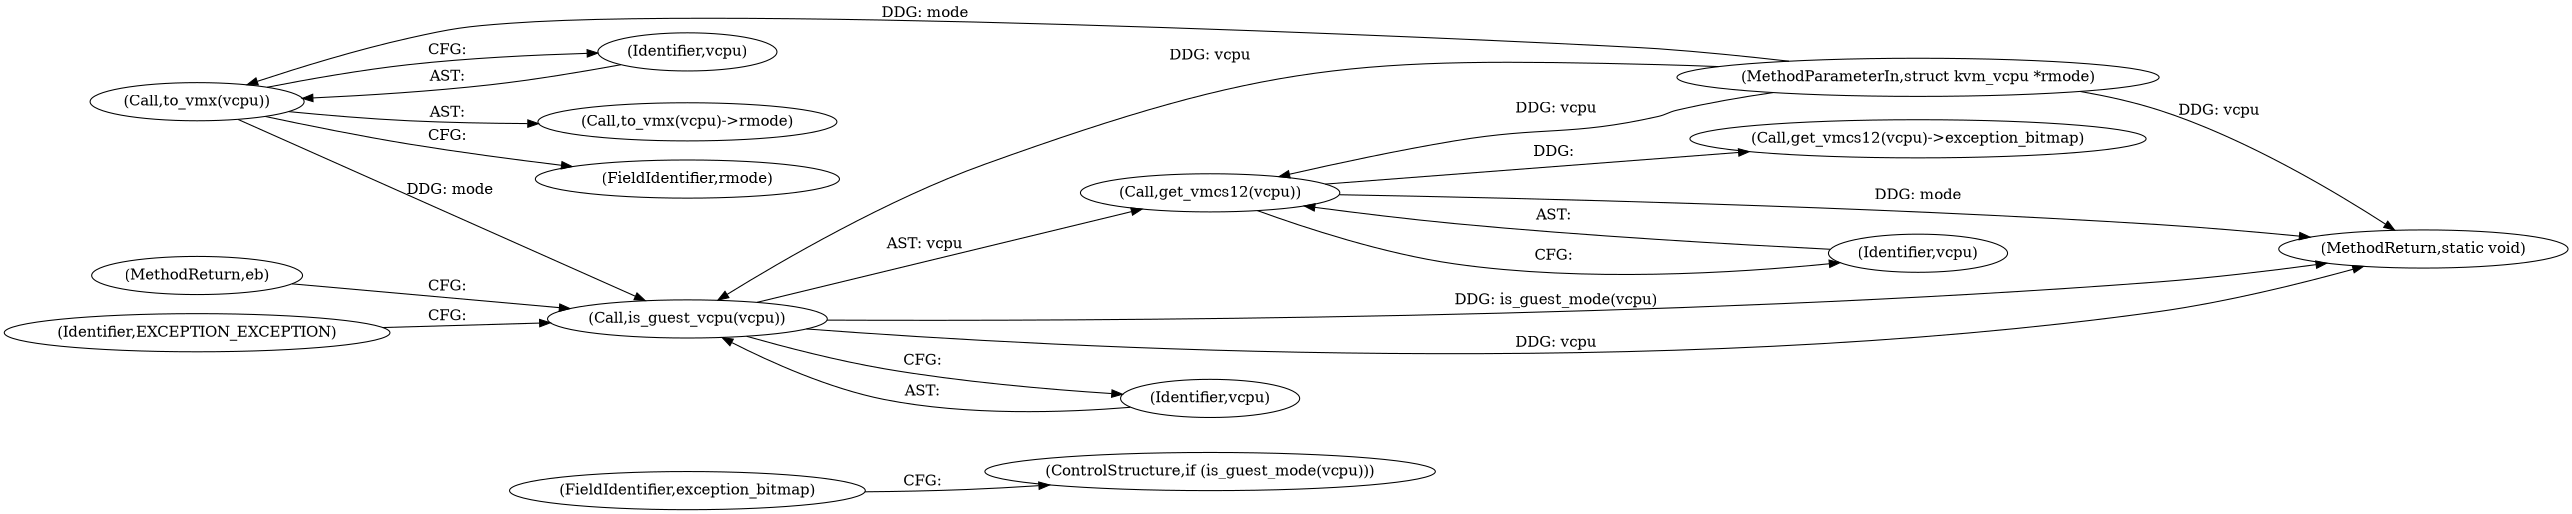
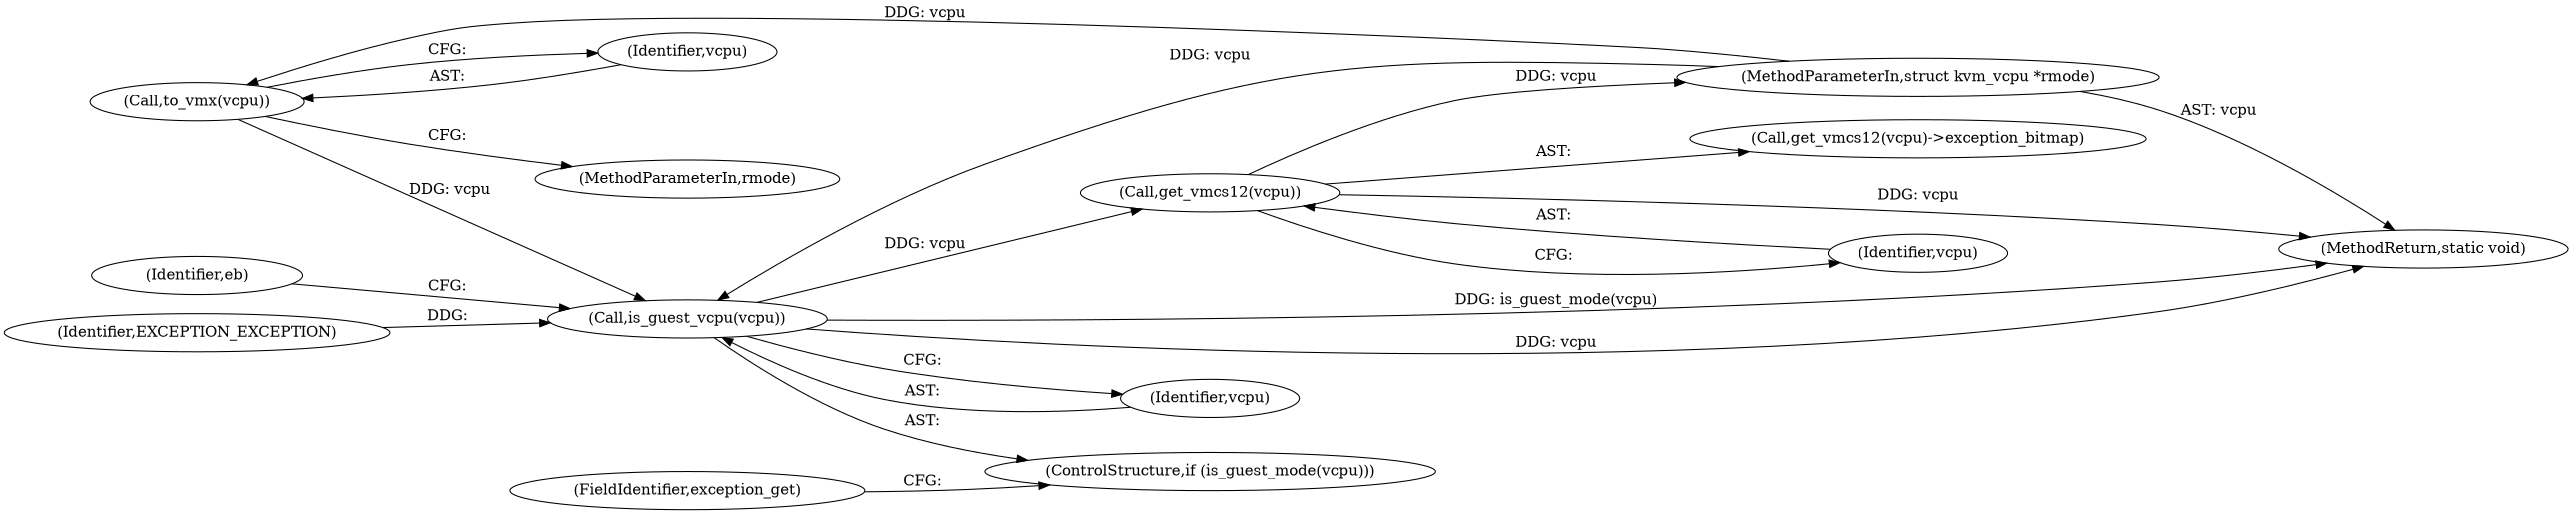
edge "(MethodParameterIn,struct kvm_vcpu *rmode)" -> "(Call,to_vmx(vcpu))": label "DDG: mode" -> "DDG: vcpu"
edge "(MethodParameterIn,struct kvm_vcpu *rmode)" -> "(MethodReturn,static void)": label "DDG: vcpu" -> "AST: vcpu"
node "(Call,to_vmx(vcpu)->rmode)": removed
edge "(MethodParameterIn,struct kvm_vcpu *rmode)" -> "(Call,get_vmcs12(vcpu))": reversed
edge "(Call,get_vmcs12(vcpu))" -> "(Call,get_vmcs12(vcpu)->exception_bitmap)": label "DDG: " -> "AST: "
node "(FieldIdentifier,rmode)": label "(FieldIdentifier,rmode)" -> "(MethodParameterIn,rmode)"
edge "(Call,to_vmx(vcpu))" -> "(Call,is_guest_vcpu(vcpu))": label "DDG: mode" -> "DDG: vcpu"
edge "(Call,get_vmcs12(vcpu))" -> "(MethodReturn,static void)": label "DDG: mode" -> "DDG: vcpu"
edge "(Call,is_guest_vcpu(vcpu))" -> "(Call,get_vmcs12(vcpu))": label "AST: vcpu" -> "DDG: vcpu"
node "(MethodReturn,eb)": label "(MethodReturn,eb)" -> "(Identifier,eb)"
edge "(Identifier,EXCEPTION_EXCEPTION)" -> "(Call,is_guest_vcpu(vcpu))": label "CFG: " -> "DDG: "
edge "(Call,is_guest_vcpu(vcpu))" -> "(ControlStructure,if (is_guest_mode(vcpu)))": added, label "AST:"
node "(FieldIdentifier,exception_bitmap)": label "(FieldIdentifier,exception_bitmap)" -> "(FieldIdentifier,exception_get)"
